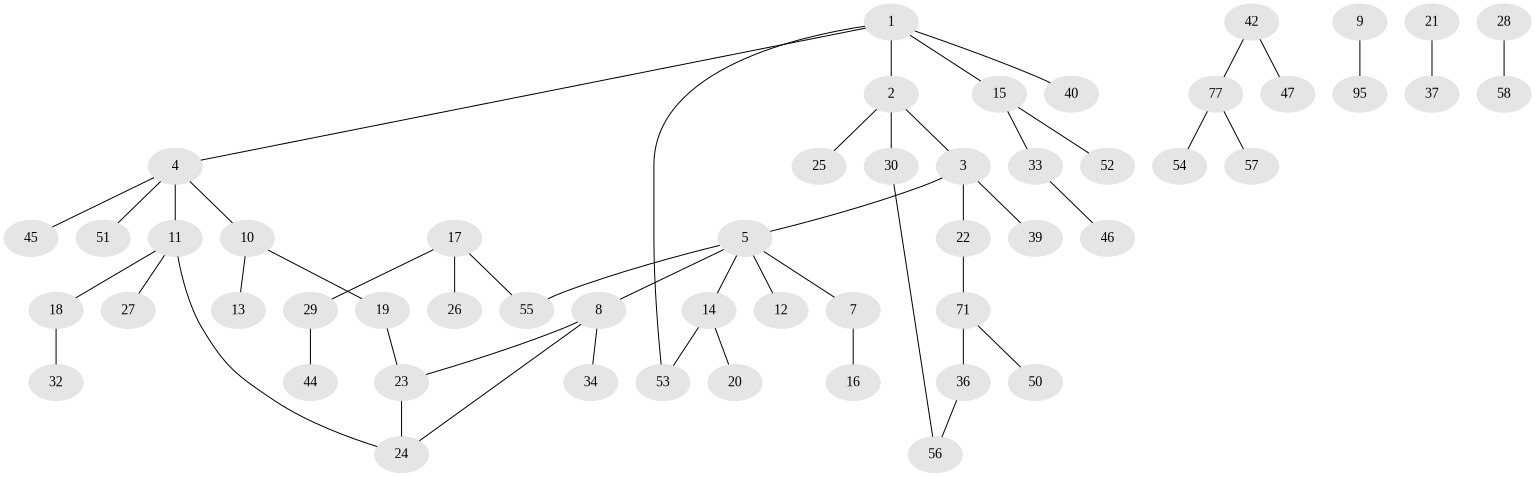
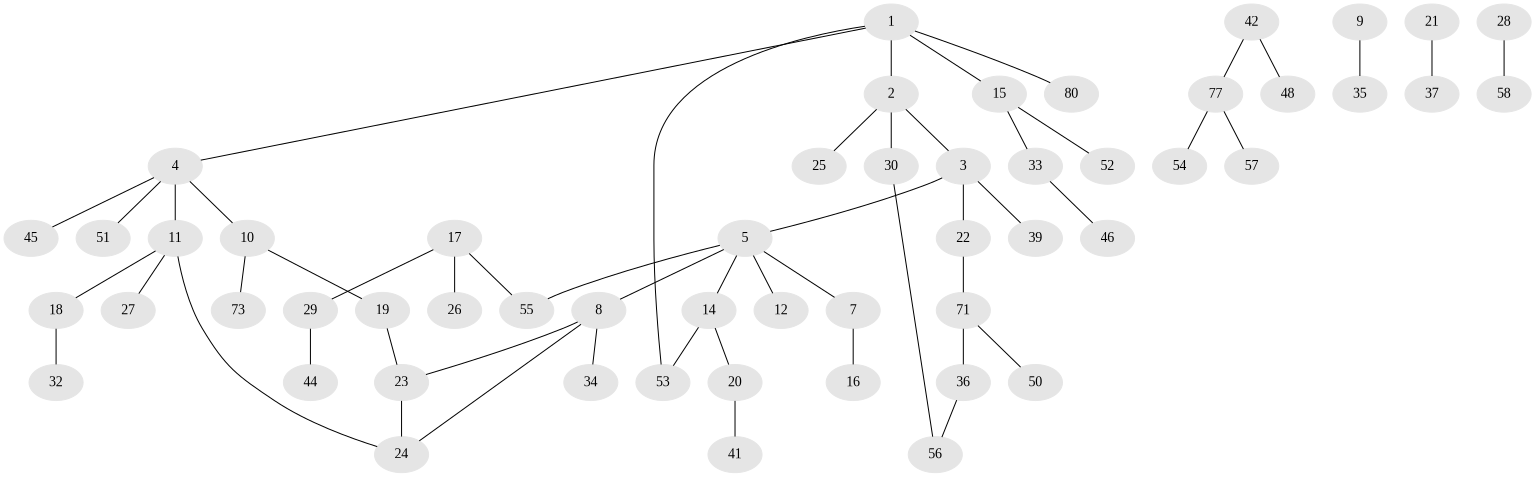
node "40": label "40" -> "80"
node "47": label "47" -> "48"
node "95": label "95" -> "35"
node "13": label "13" -> "73"
node "41": added
